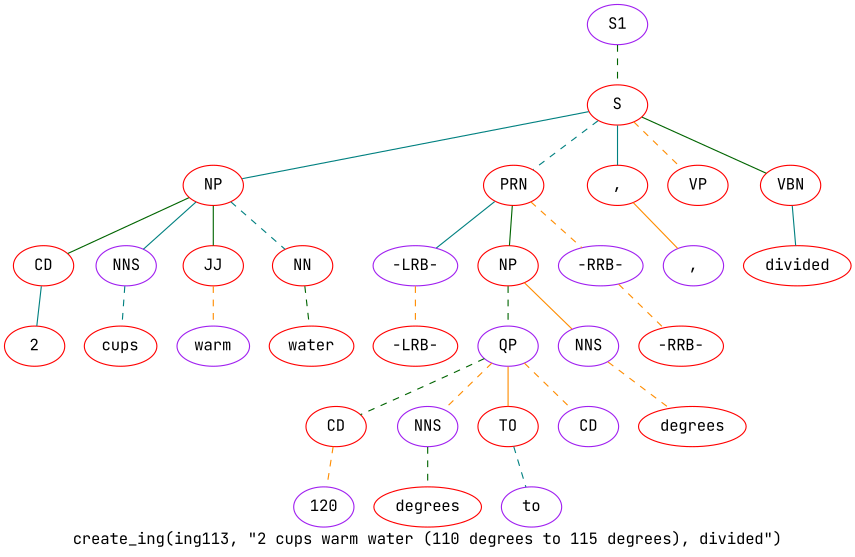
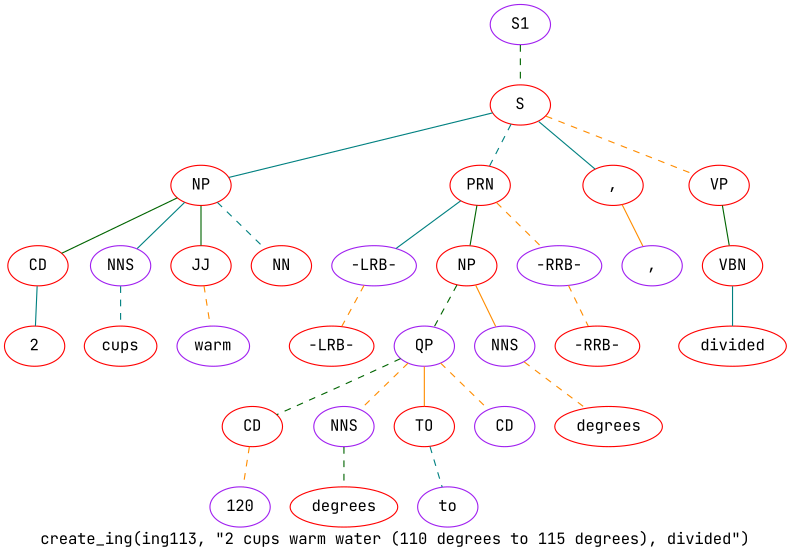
edge "S" -- "VBN": now "VP" -- "VBN"
node "water": removed
